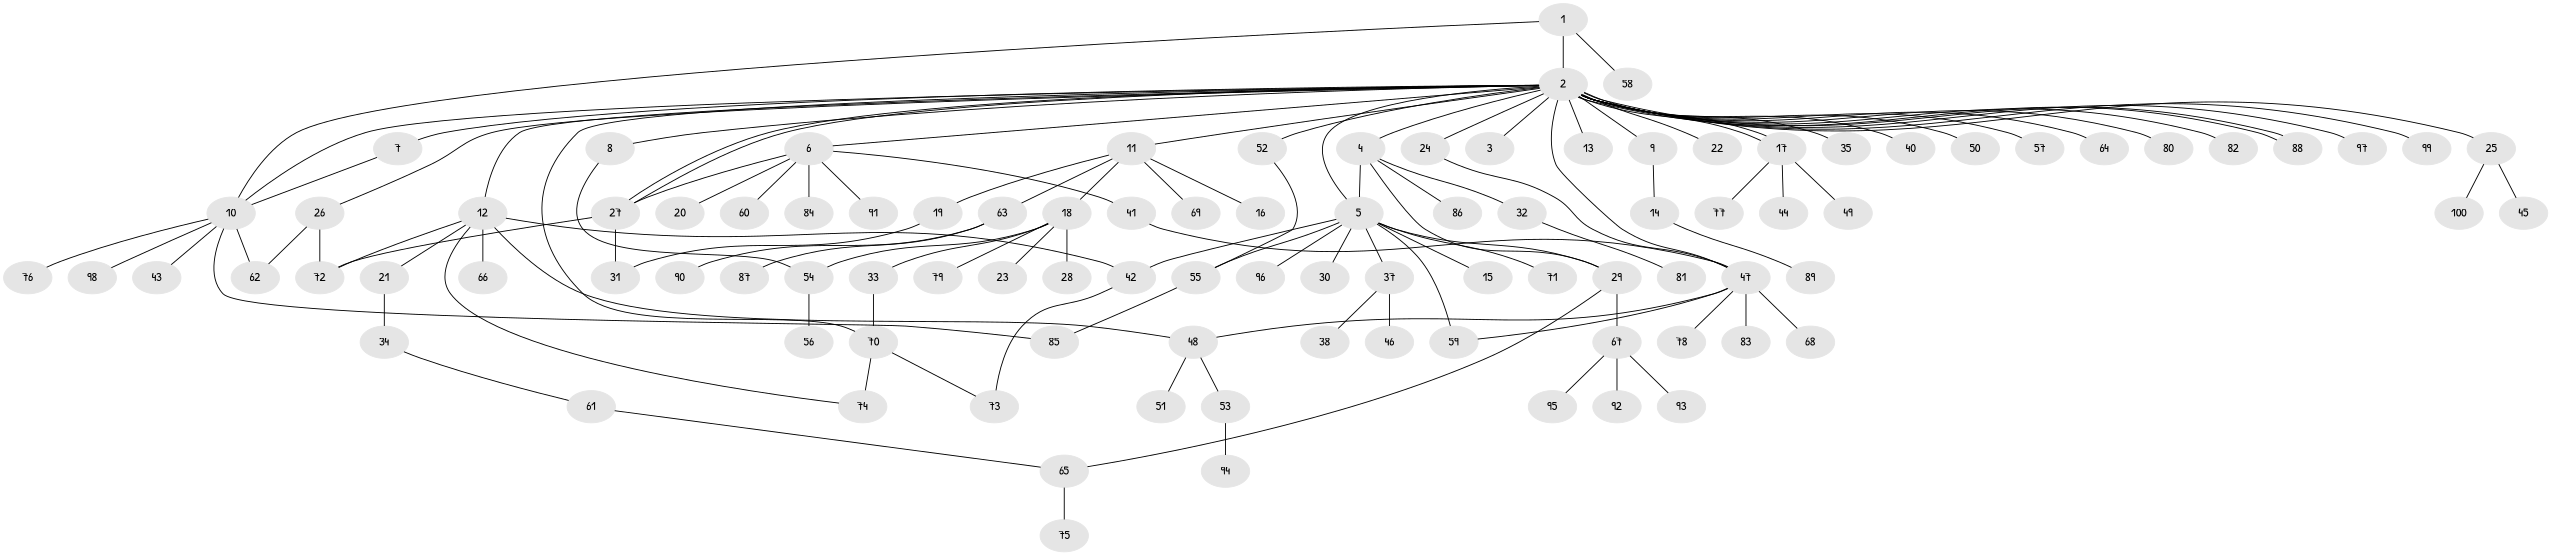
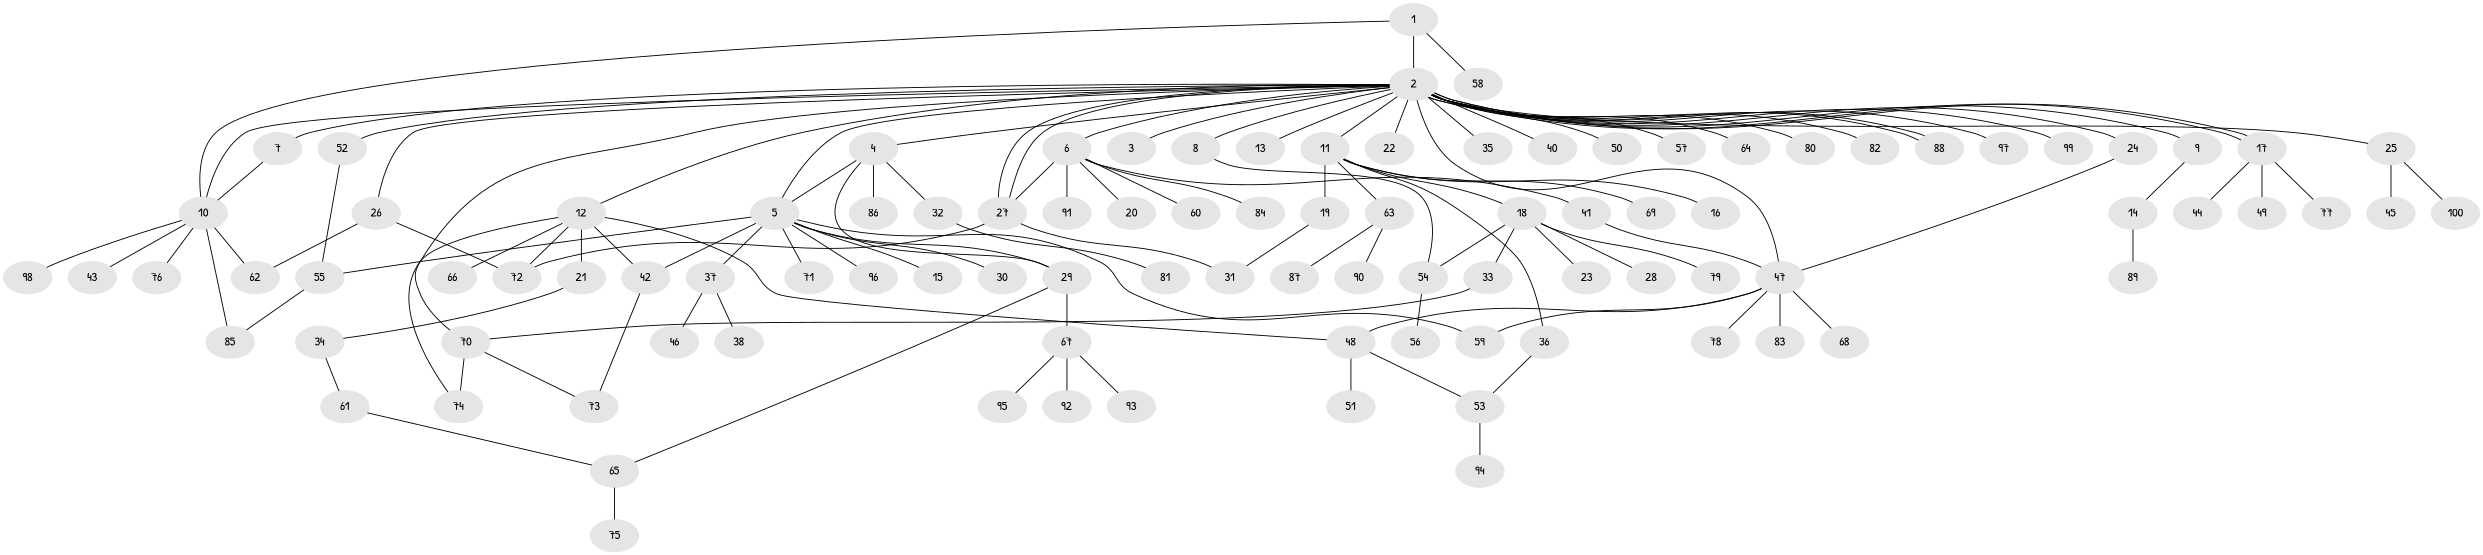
node "36": added
